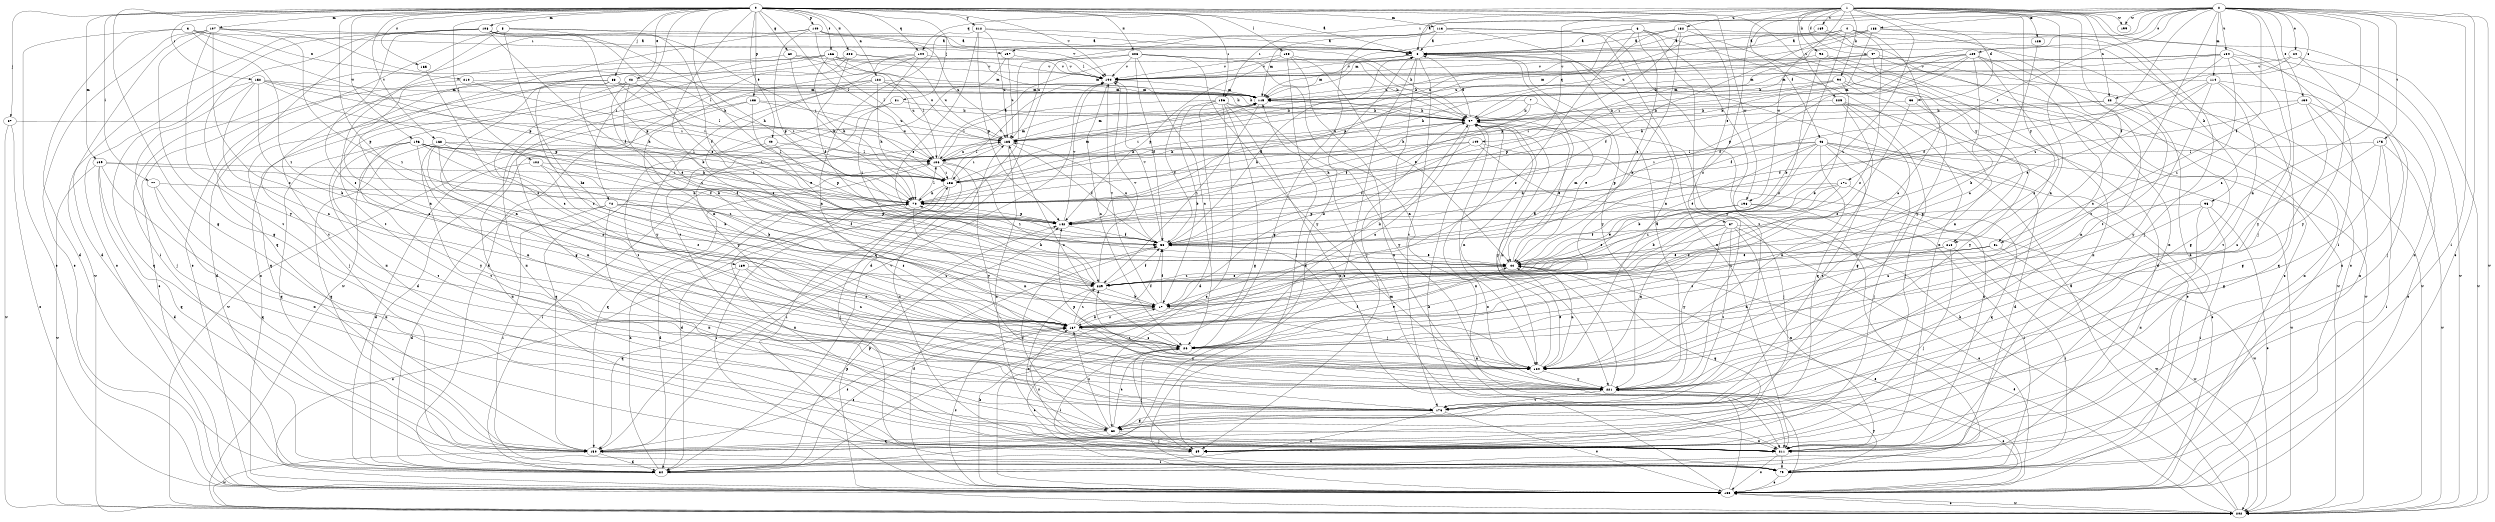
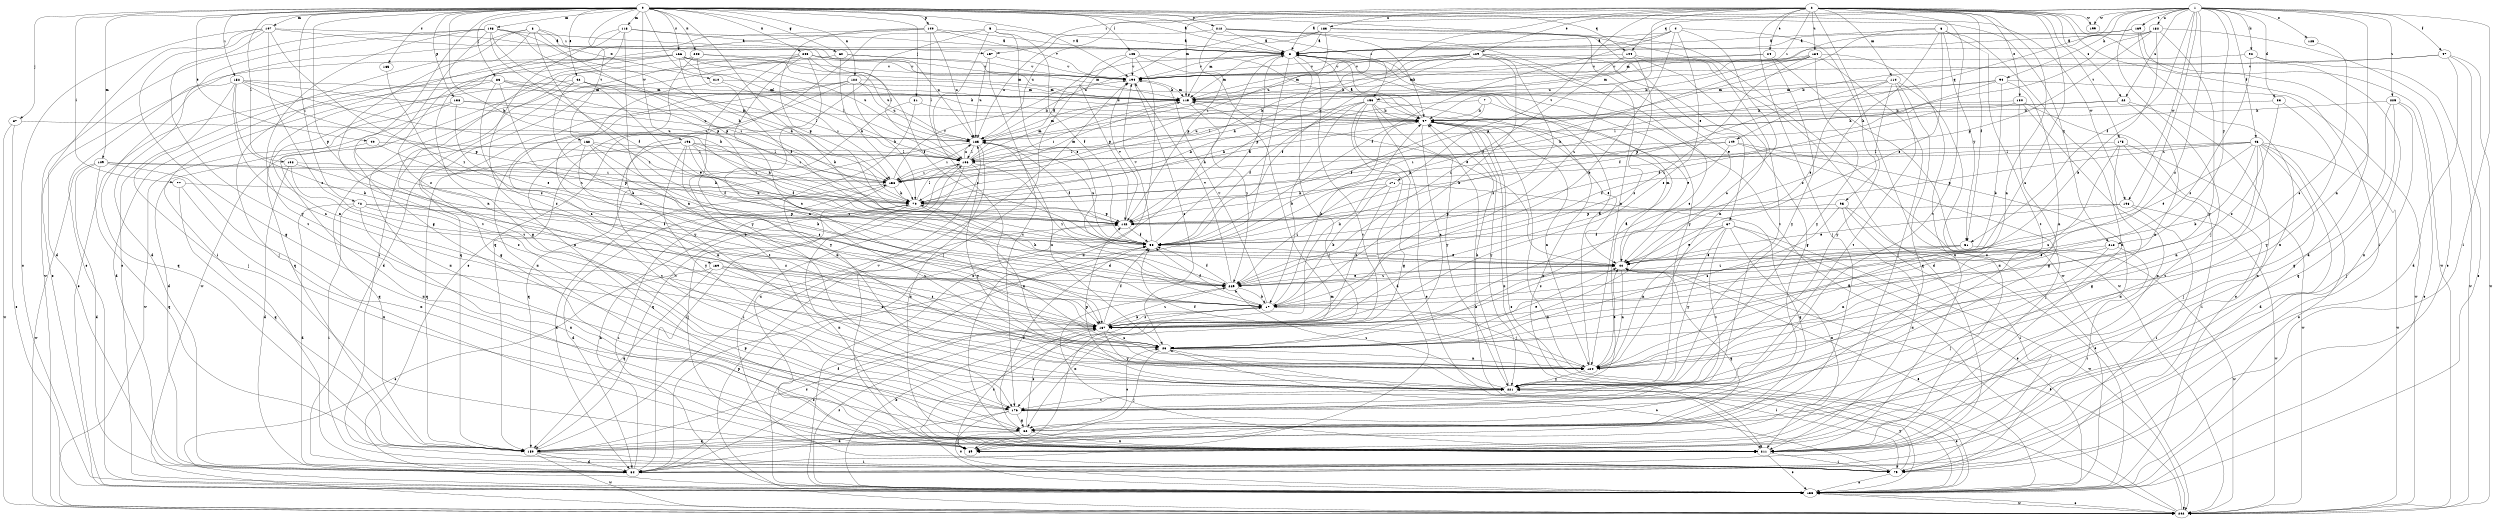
edge "157" -> "194": label "l" -> "v"
edge "6" -> "221": now "6" -> "51"
edge "5" -> "176": now "3" -> "176"
edge "166" -> "79": now "166" -> "89"
